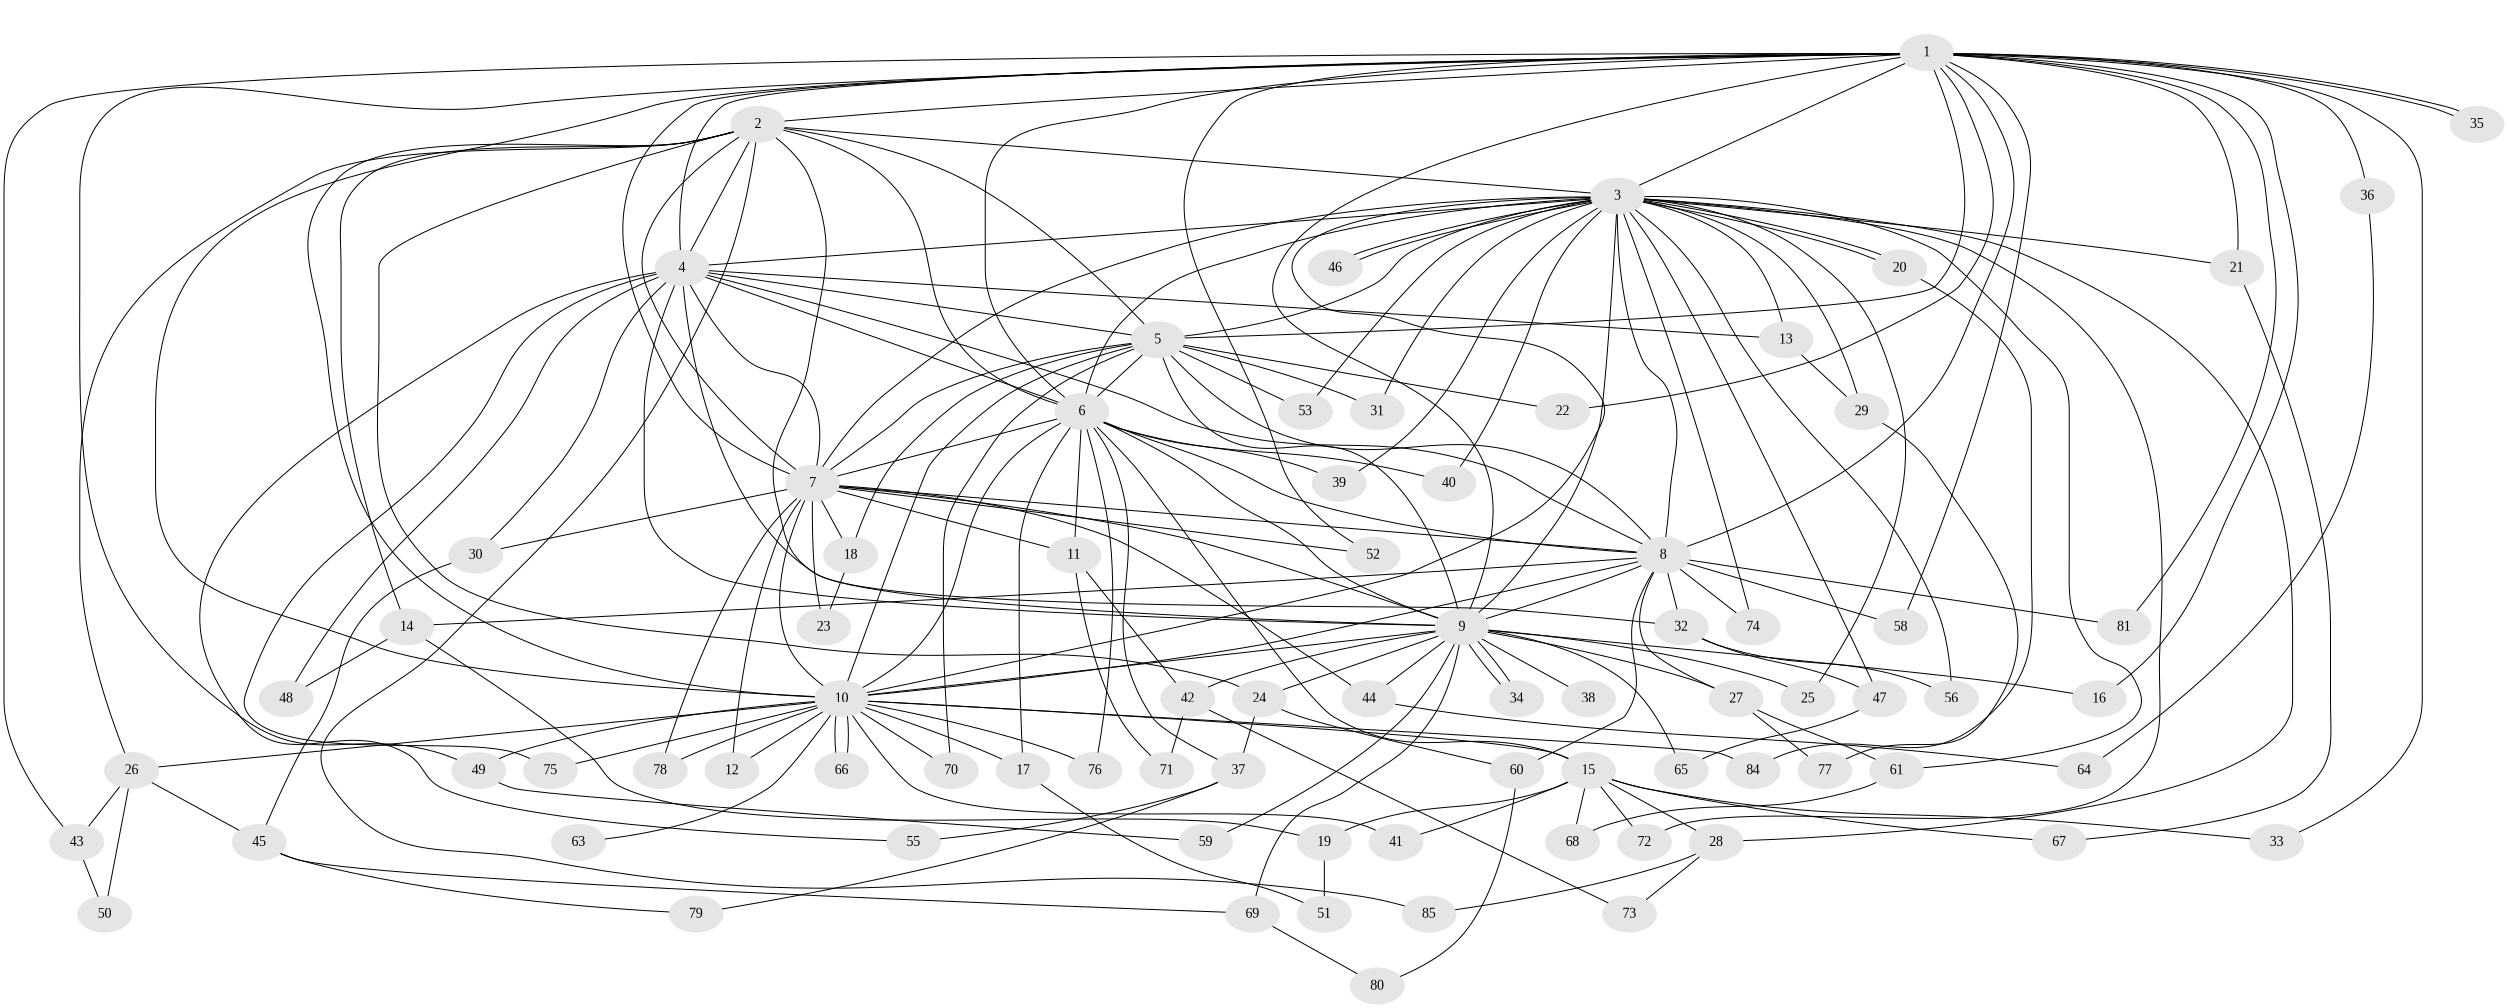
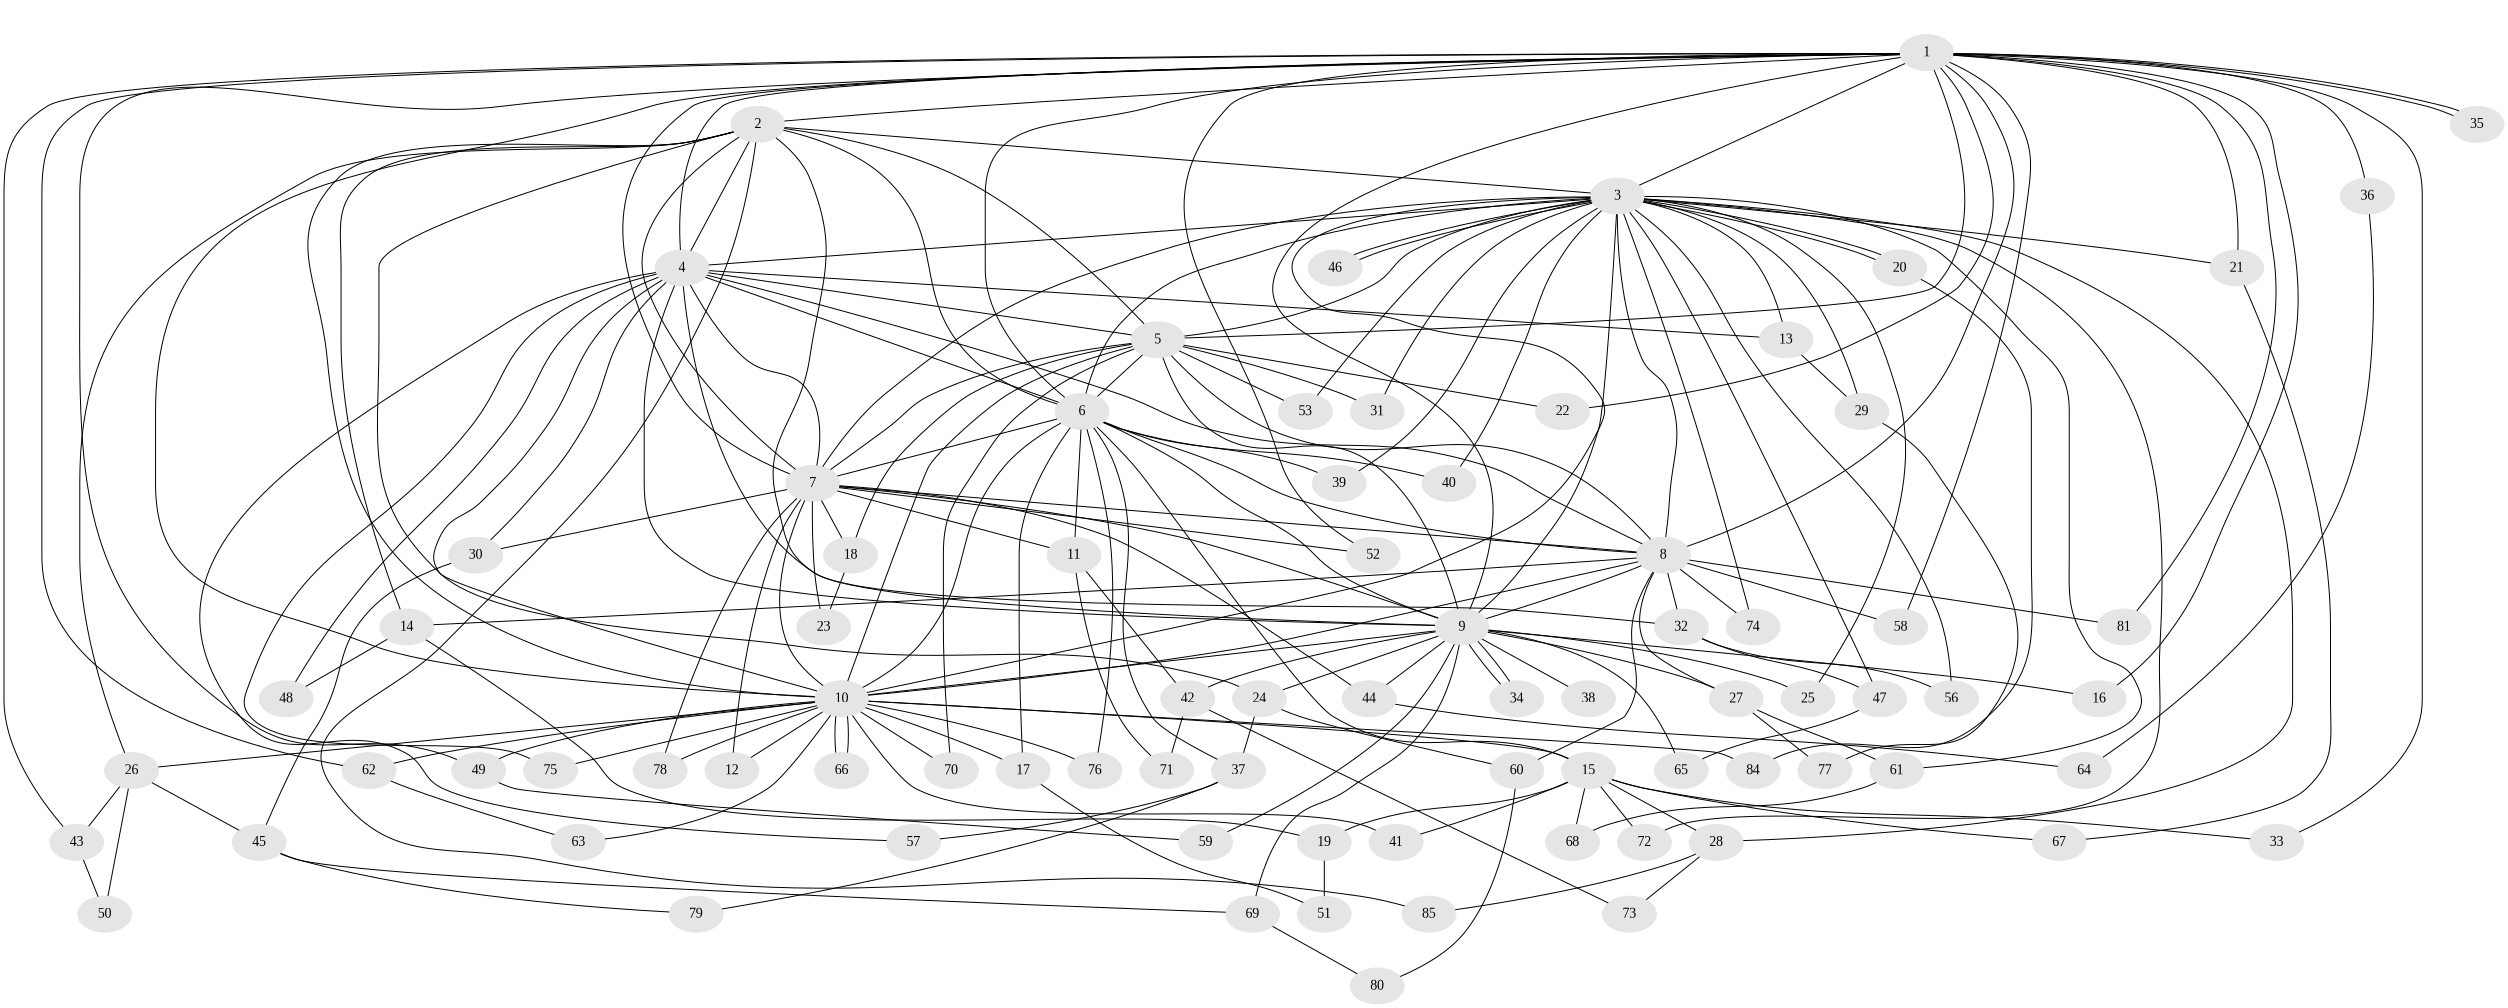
edge "4" -- "10": added
node "62": added
node "55": label "55" -> "57"
